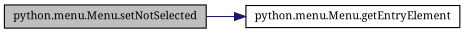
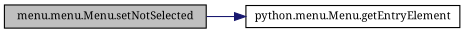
node "python.menu.Menu.setNotSelected": label "python.menu.Menu.setNotSelected" -> "menu.menu.Menu.setNotSelected"
